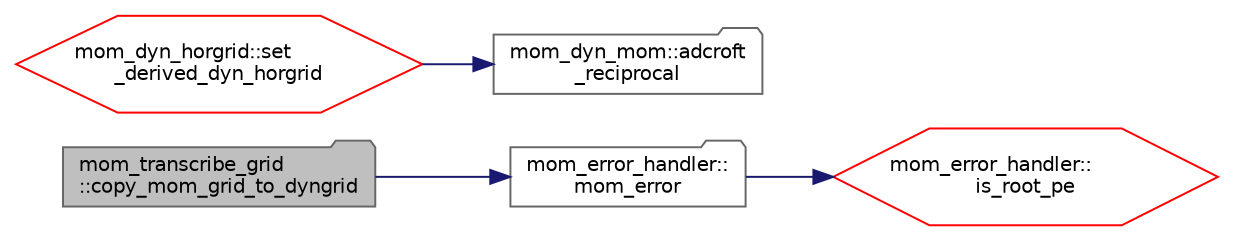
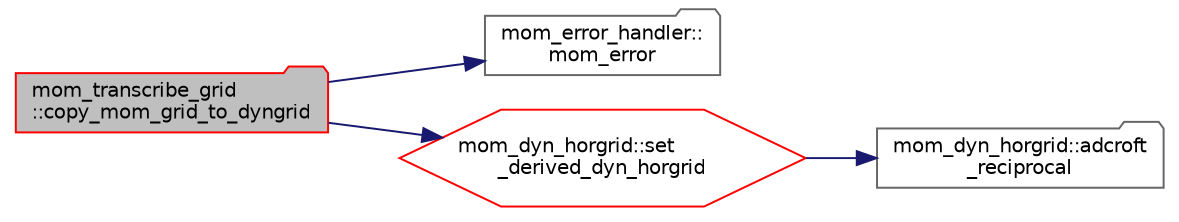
node "mom_dyn_mom::adcroft _reciprocal": label "mom_dyn_mom::adcroft _reciprocal" -> "mom_dyn_horgrid::adcroft _reciprocal"
edge "mom_transcribe_grid ::copy_mom_grid_to_dyngrid" -> "mom_dyn_horgrid::set _derived_dyn_horgrid": added
node "mom_transcribe_grid ::copy_mom_grid_to_dyngrid": color gray40 -> red
node "mom_error_handler:: is_root_pe": removed
